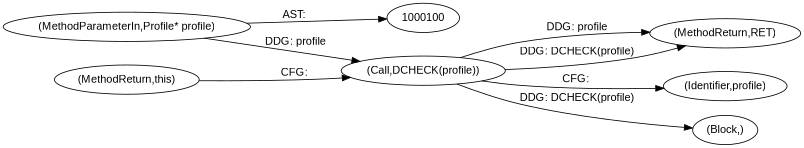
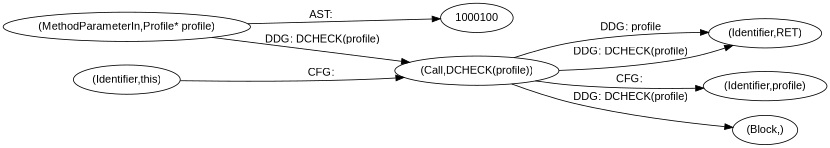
node "(MethodReturn,RET)": label "(MethodReturn,RET)" -> "(Identifier,RET)"
edge "(MethodParameterIn,Profile* profile)" -> "(Call,DCHECK(profile))": label "DDG: profile" -> "DDG: DCHECK(profile)"
node "(MethodReturn,this)": label "(MethodReturn,this)" -> "(Identifier,this)"
